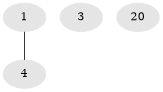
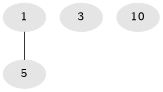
node "20": label "20" -> "10"
node "4": label "4" -> "5"
